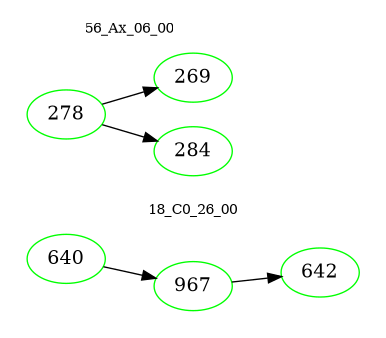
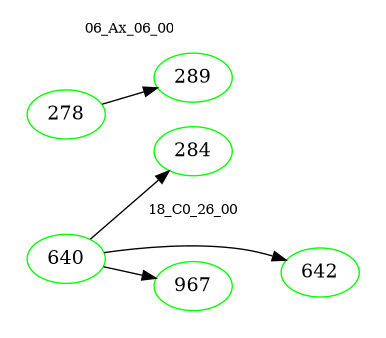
cluster "56_Ax_06_00": label "56_Ax_06_00" -> "06_Ax_06_00"
node "269": label "269" -> "289"
edge "278" -> "284": now "640" -> "284"
edge "967" -> "642": now "640" -> "642"
